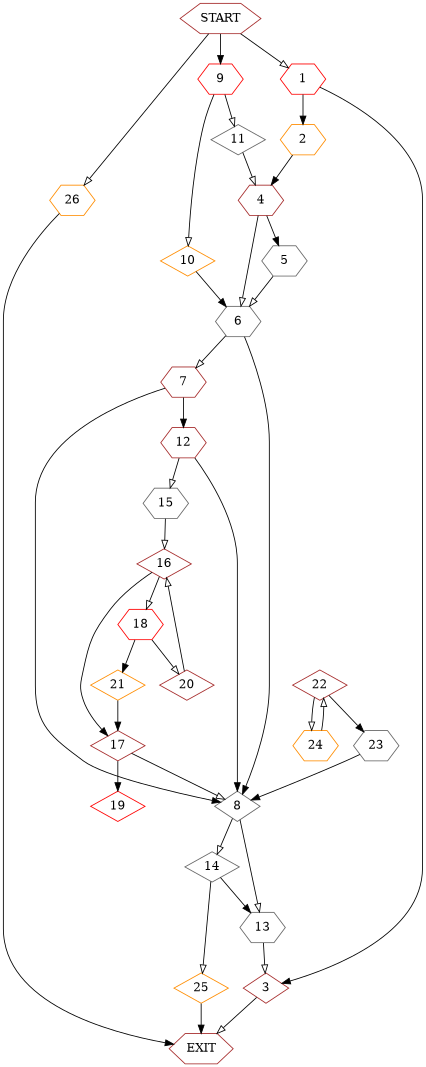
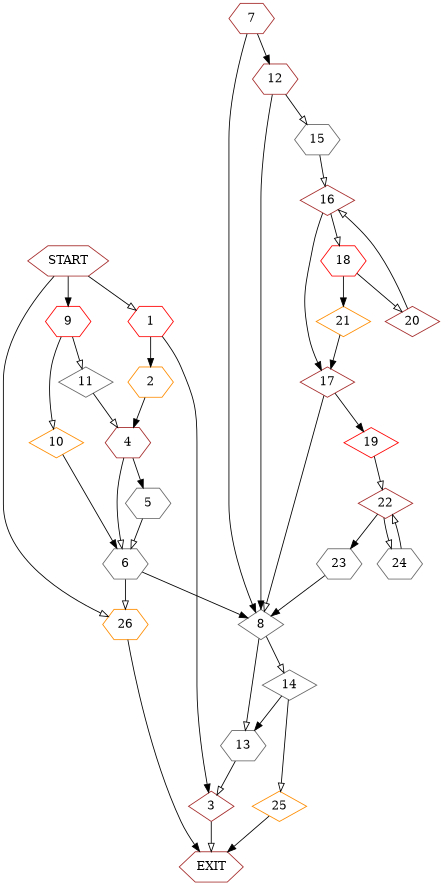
edge "6" -> "7": now "6" -> "26"
edge "19" -> "22": added
node "24": color darkorange -> gray40
